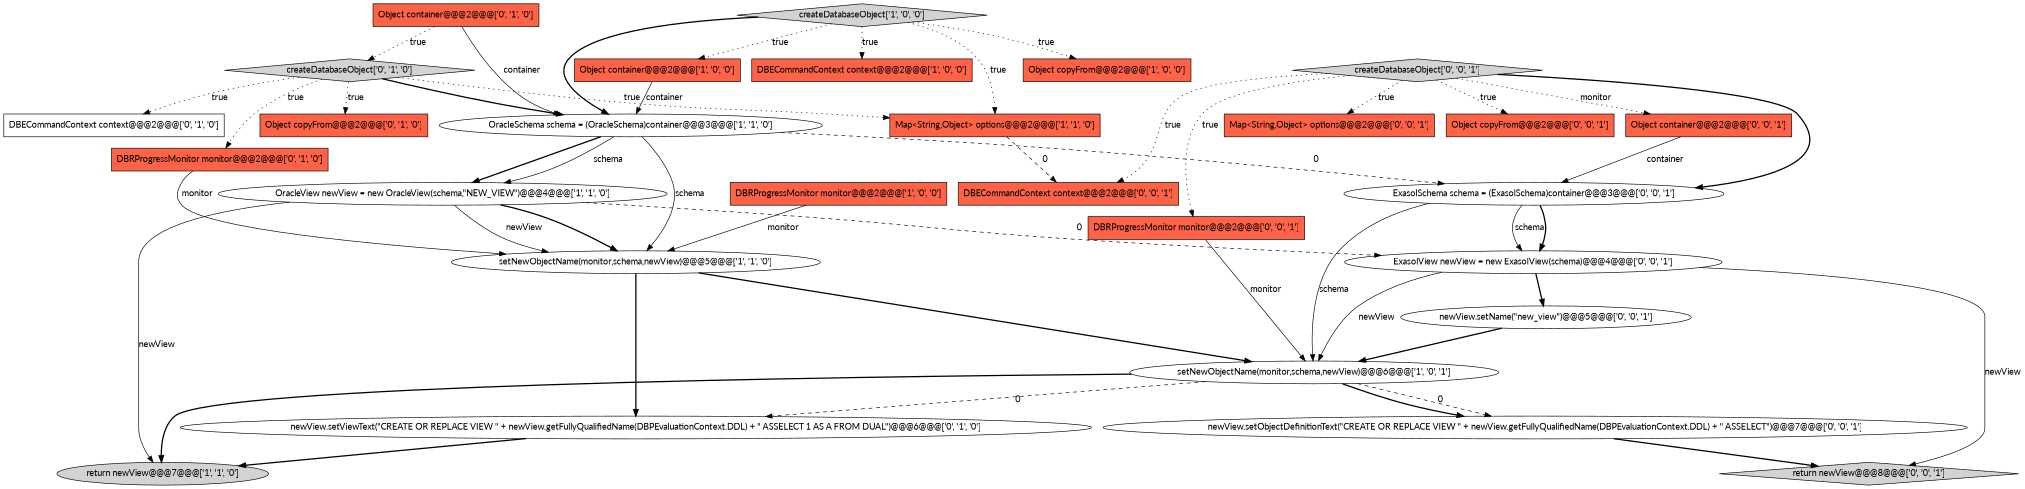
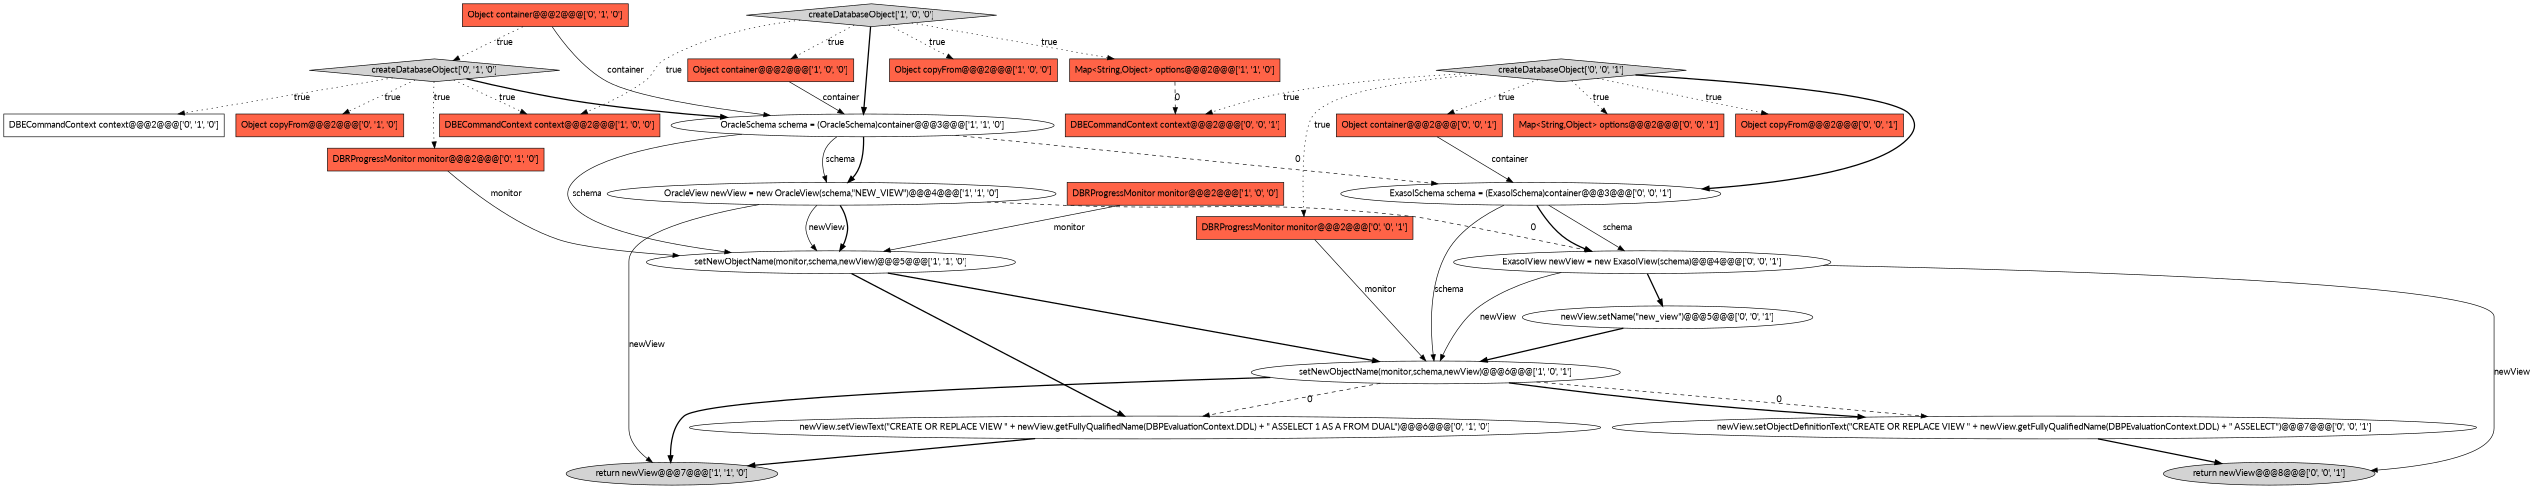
edge "createDatabaseObject['0', '0', '1']" -> "Object container@@@2@@@['0', '0', '1']": label "monitor" -> "true"
edge "createDatabaseObject['0', '1', '0']" -> "Map<String,Object> options@@@2@@@['1', '1', '0']": now "createDatabaseObject['0', '1', '0']" -> "DBECommandContext context@@@2@@@['1', '0', '0']"
node "return newView@@@8@@@['0', '0', '1']": shape diamond -> ellipse
